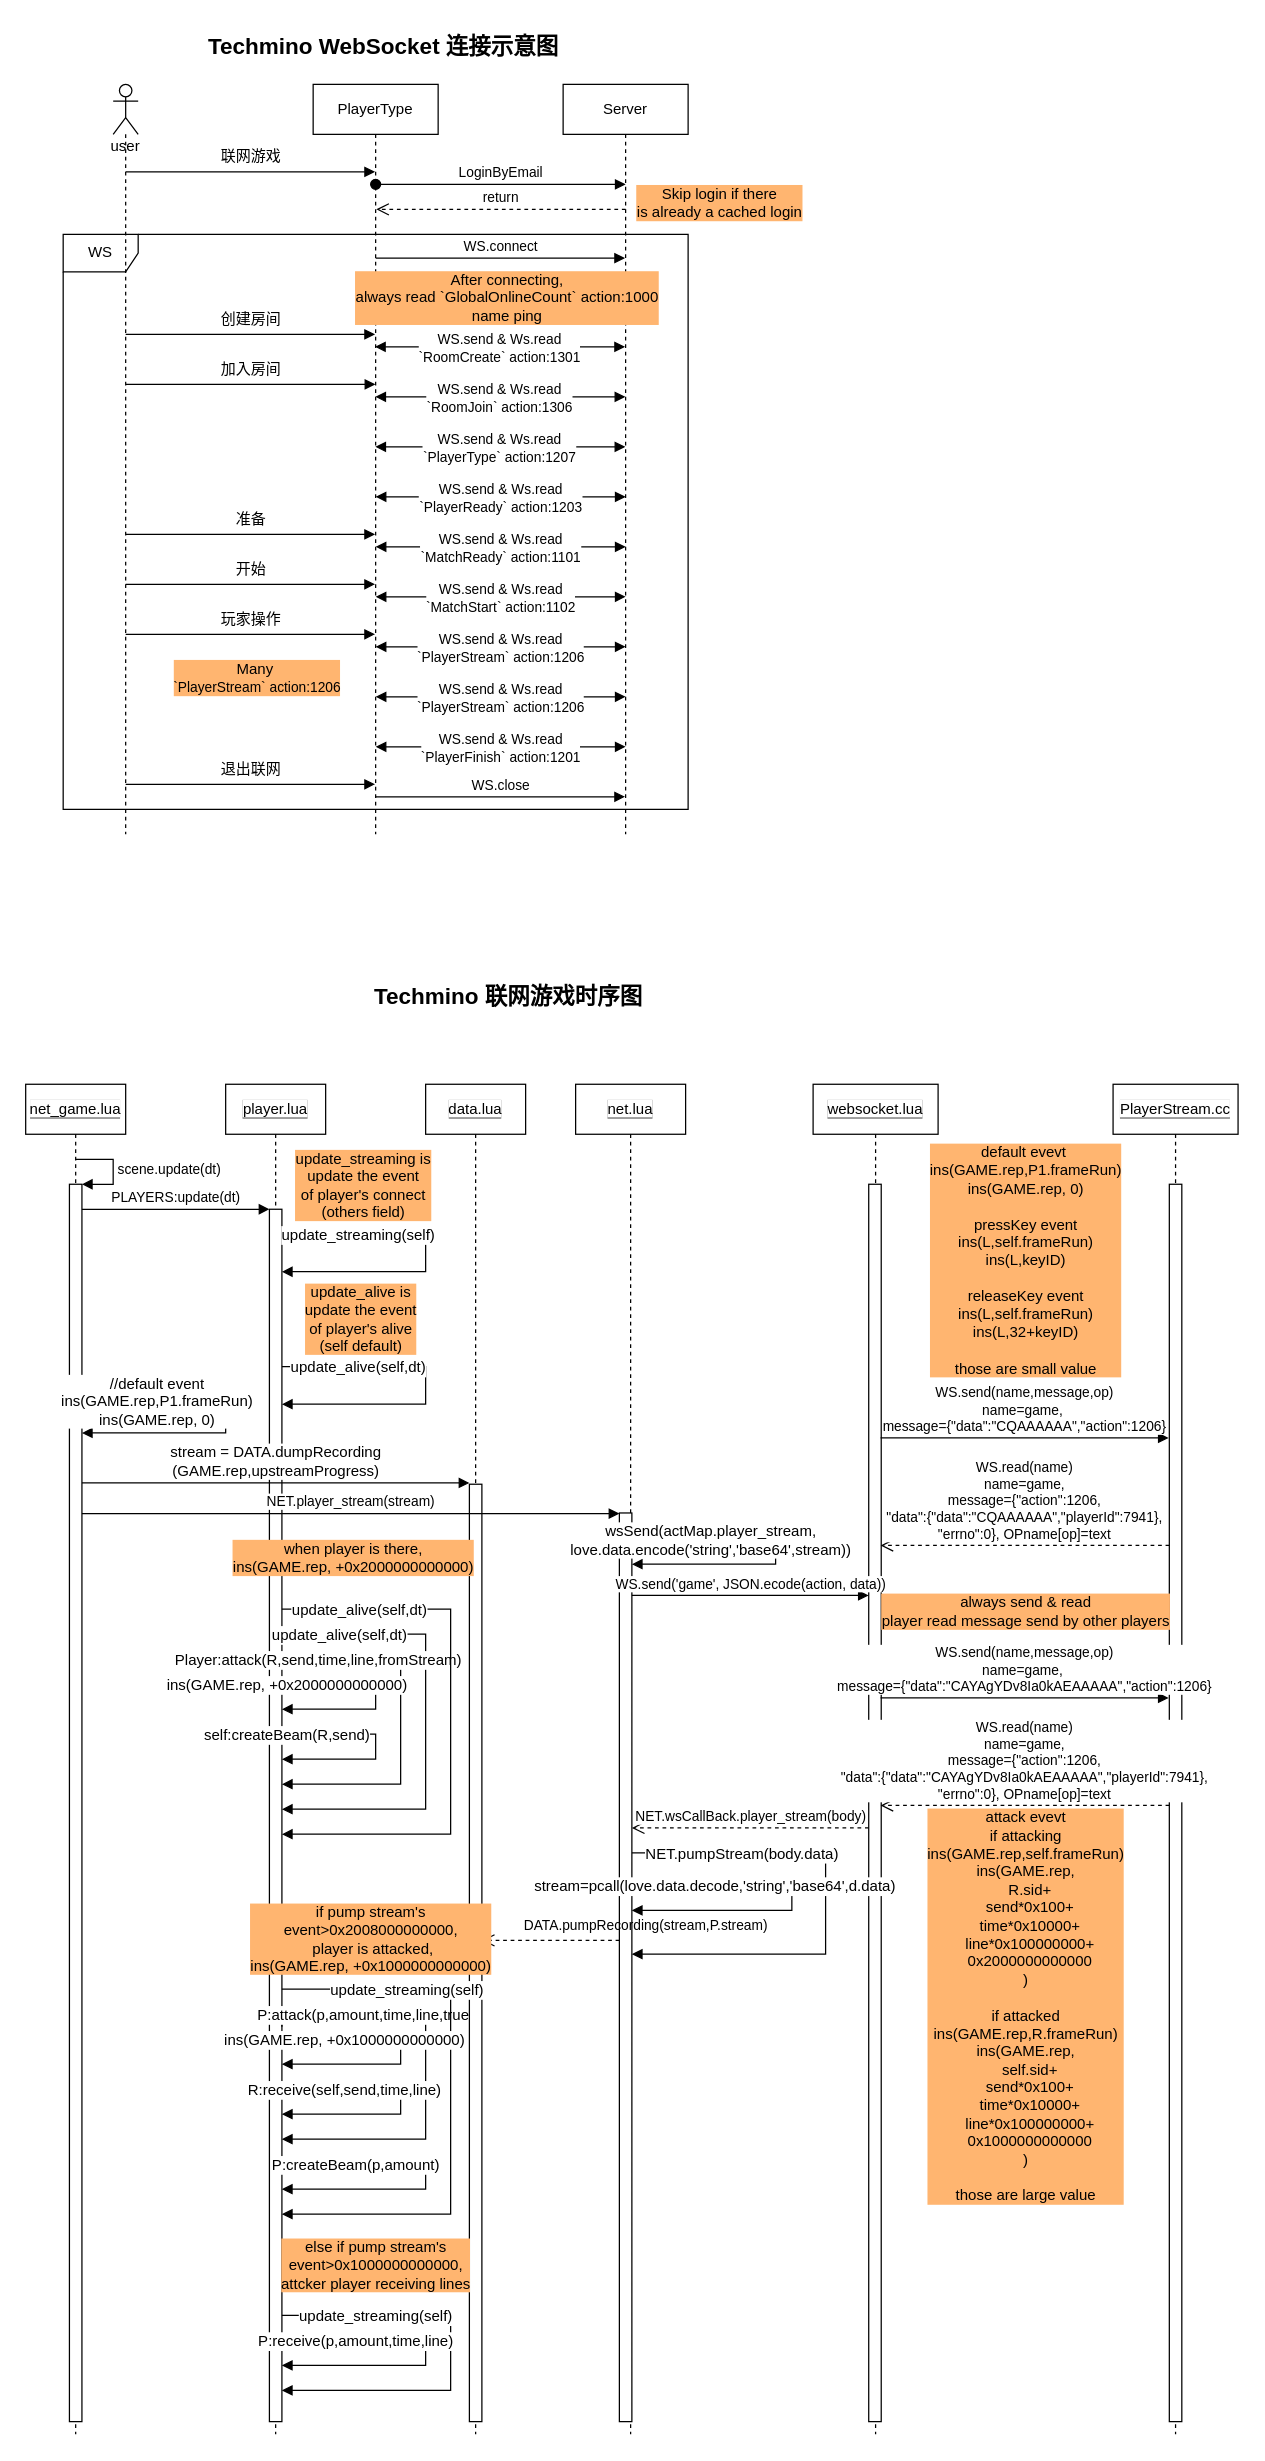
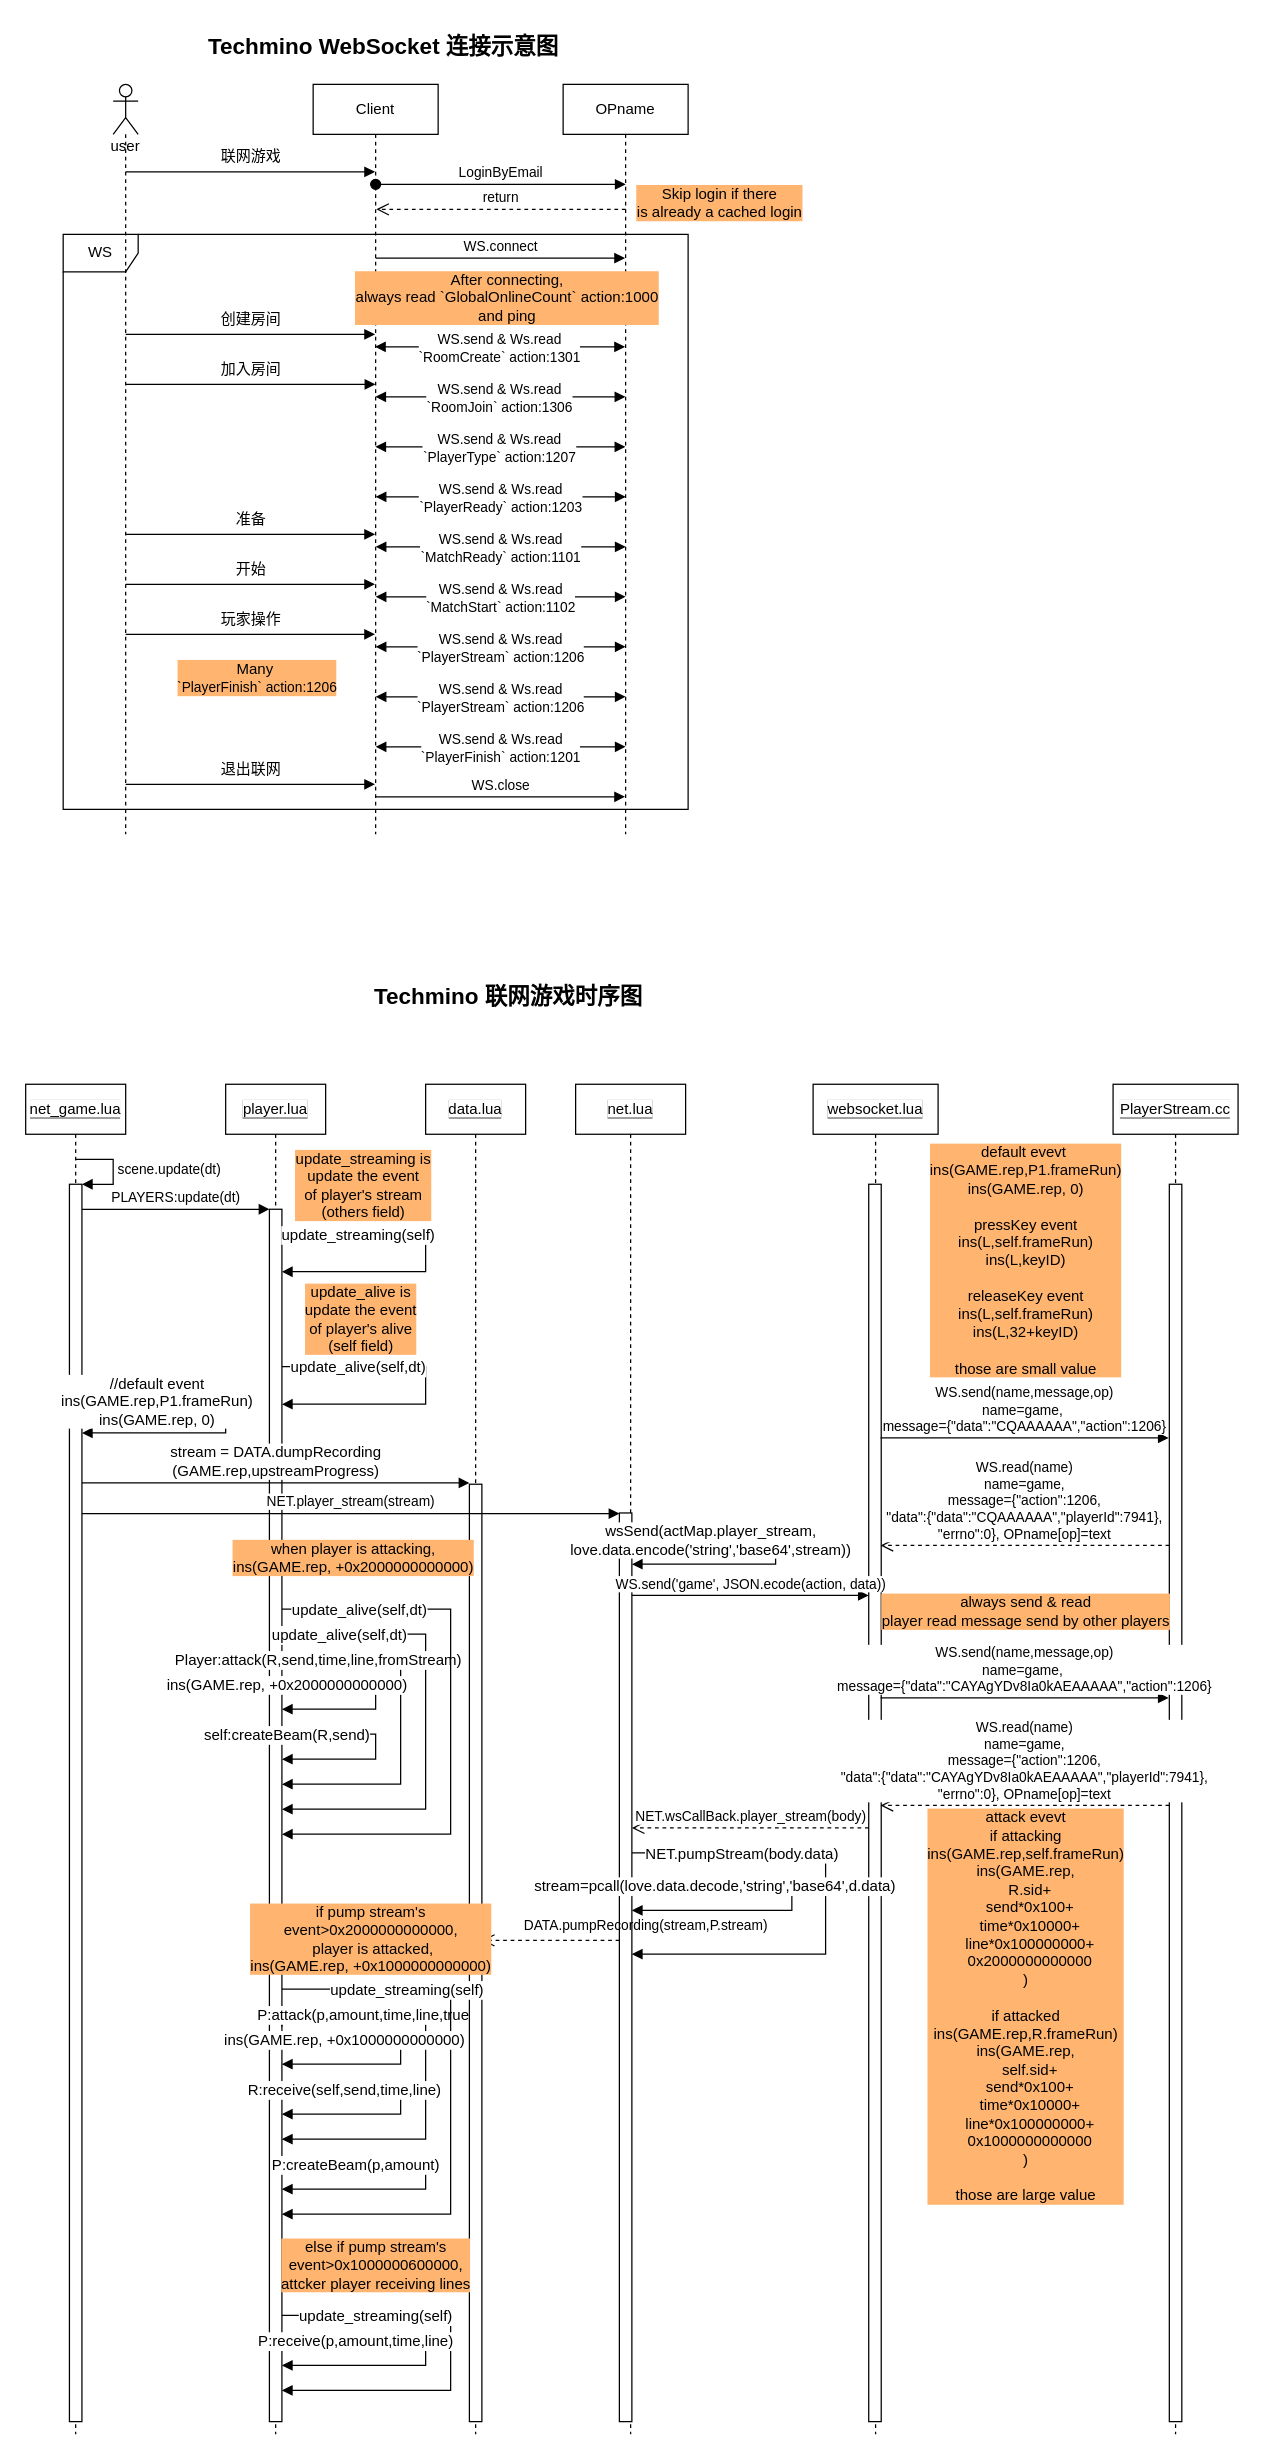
node "PlayerType": label "PlayerType" -> "Client"
node "Server": label "Server" -> "OPname"
node "After connecting, always read `GlobalOnlineCount` action:1000 name ping": label "After connecting, always read `GlobalOnlineCount` action:1000 name ping" -> "After connecting, always read `GlobalOnlineCount` action:1000 and ping"
node "Many `PlayerStream` action:1206": label "Many `PlayerStream` action:1206" -> "Many `PlayerFinish` action:1206"
node "update_streaming is update the event of player's connect (others field)": label "update_streaming is update the event of player's connect (others field)" -> "update_streaming is update the event of player's stream (others field)"
node "update_alive is update the event of player's alive (self default)": label "update_alive is update the event of player's alive (self default)" -> "update_alive is update the event of player's alive (self field)"
node "when player is there, ins(GAME.rep, +0x2000000000000)": label "when player is there, ins(GAME.rep, +0x2000000000000)" -> "when player is attacking, ins(GAME.rep, +0x2000000000000)"
node "if pump stream's event>0x2008000000000, player is attacked, ins(GAME.rep, +0x1000000000000)": label "if pump stream's event>0x2008000000000, player is attacked, ins(GAME.rep, +0x1000000000000)" -> "if pump stream's event>0x2000000000000, player is attacked, ins(GAME.rep, +0x1000000000000)"
node "else if pump stream's event>0x1000000000000, attcker player receiving lines": label "else if pump stream's event>0x1000000000000, attcker player receiving lines" -> "else if pump stream's event>0x1000000600000, attcker player receiving lines"
